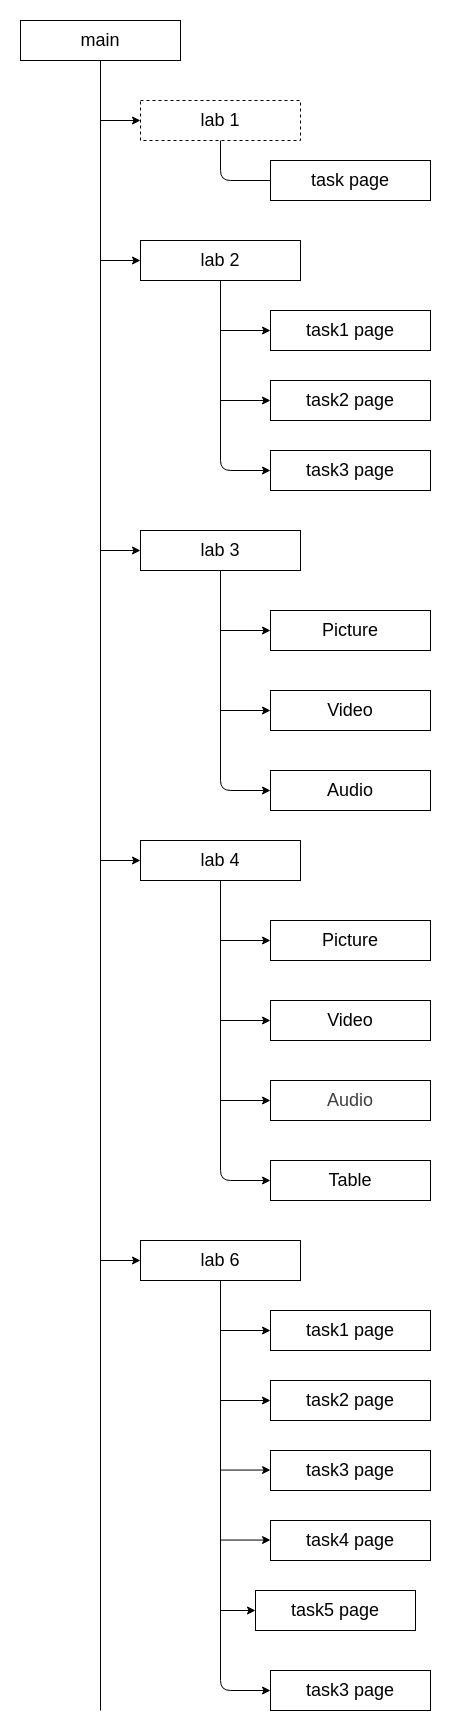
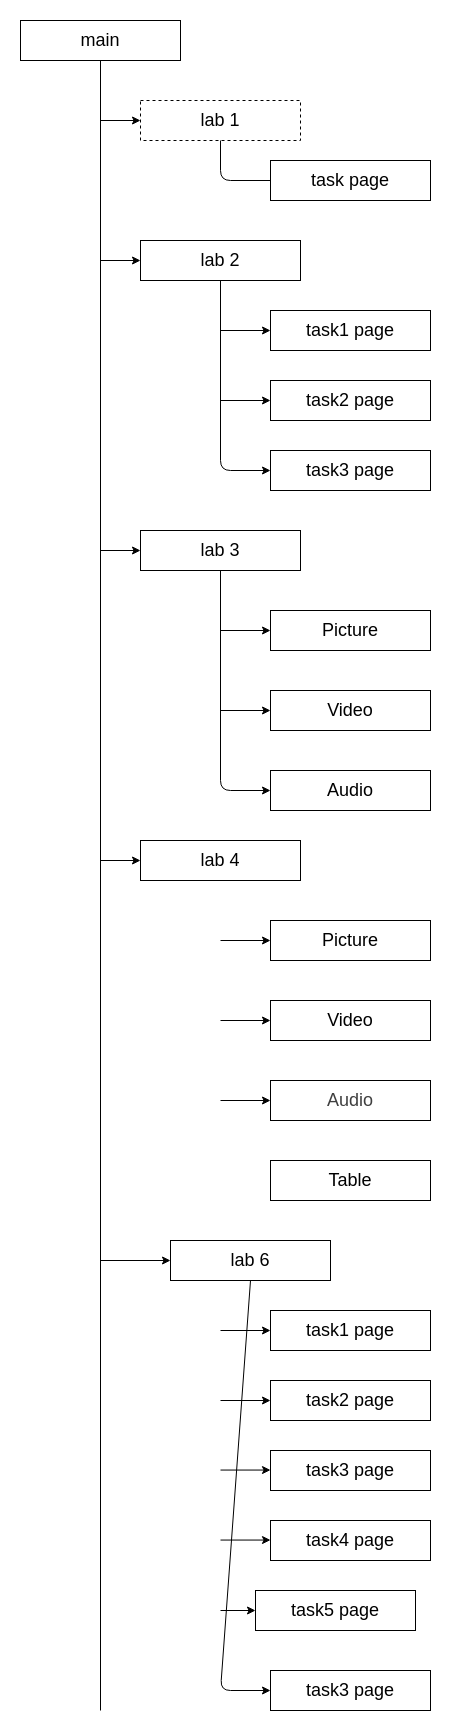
edge "lab 4" -> "Table": removed
node "lab 6": moved (221, 1261) -> (251, 1261)
